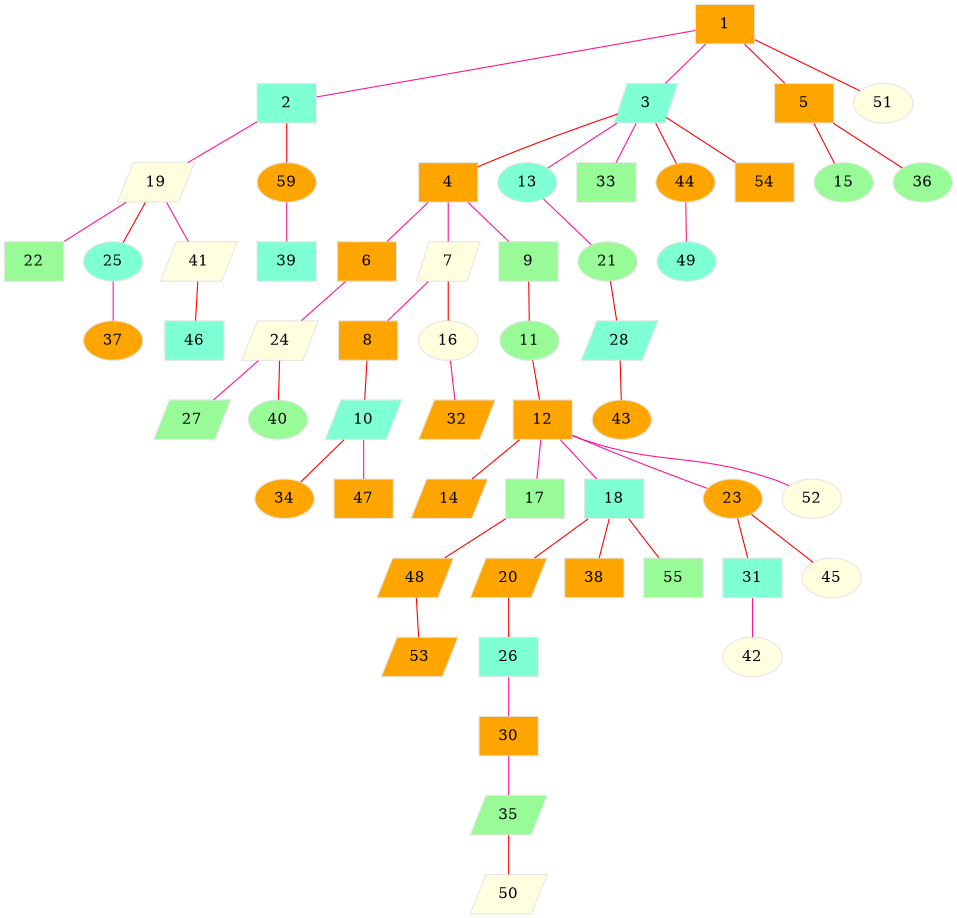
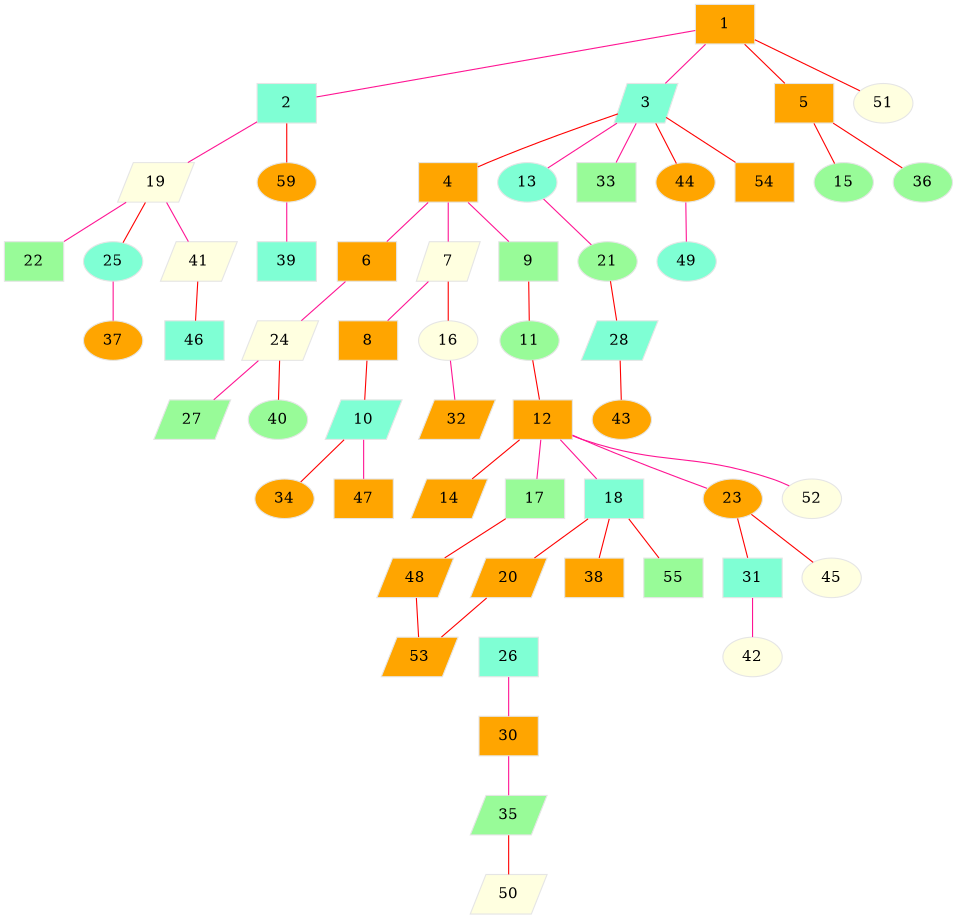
edge "20" -- "26": now "20" -- "53"
